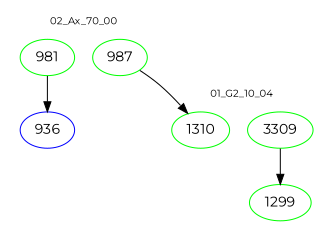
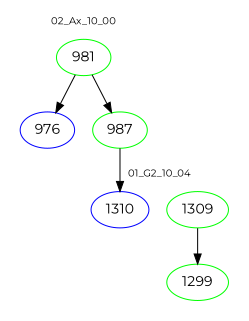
cluster "02_Ax_70_00": label "02_Ax_70_00" -> "02_Ax_10_00"
edge "981" -> "987": added
node "936": label "936" -> "976"
node "1310": color green -> blue
node "3309": label "3309" -> "1309"
